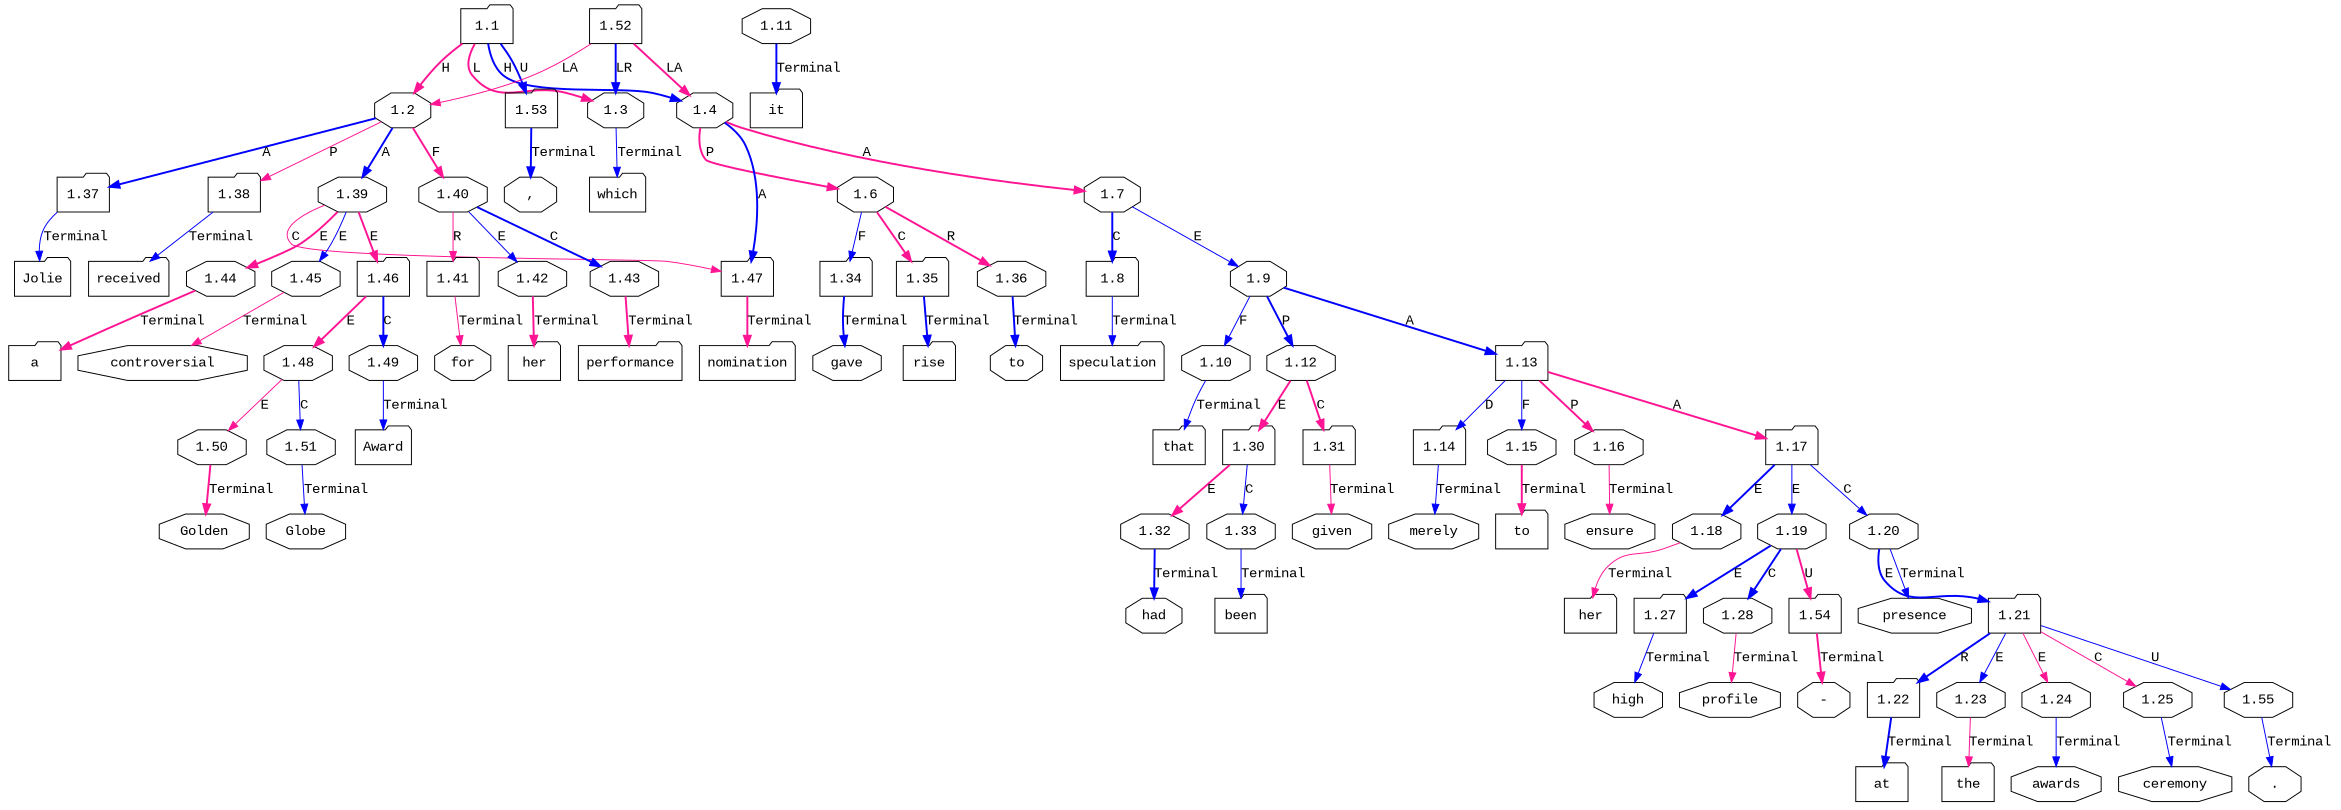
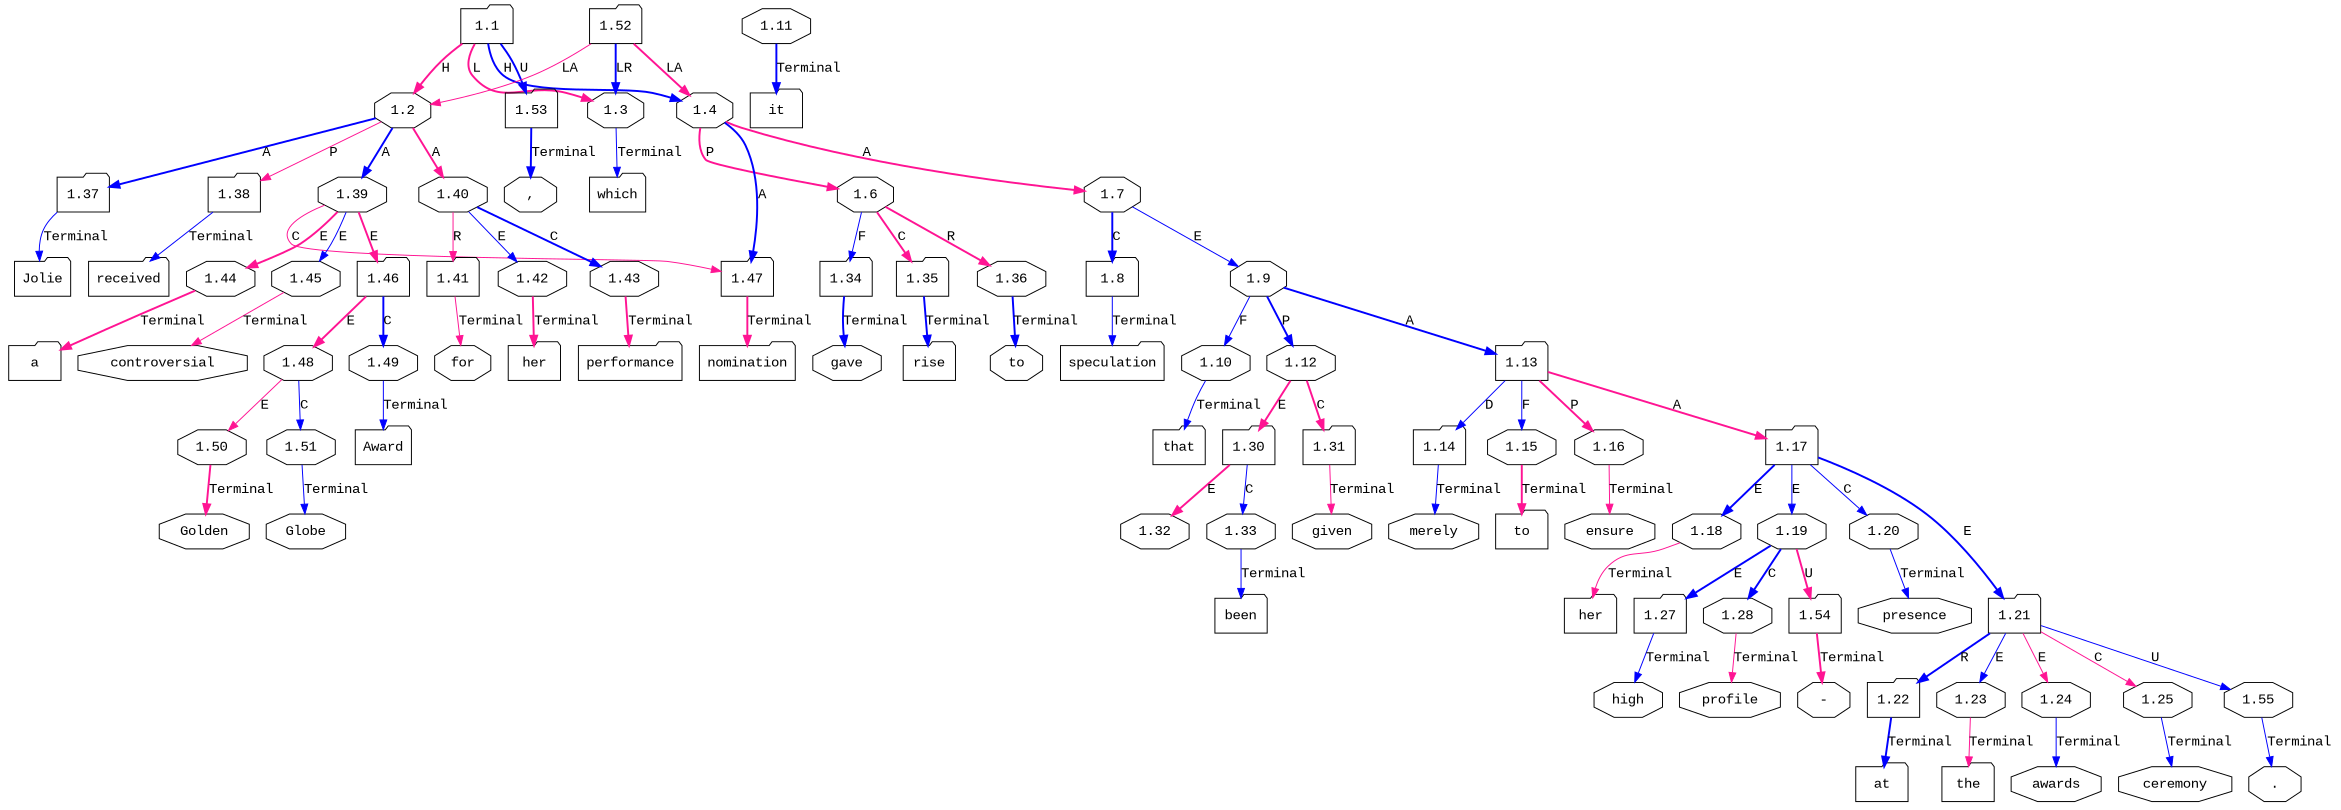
edge "1.2" -> "1.40": label "F" -> "A"
edge "1.20" -> "1.21": now "1.17" -> "1.21"
node "had": removed
